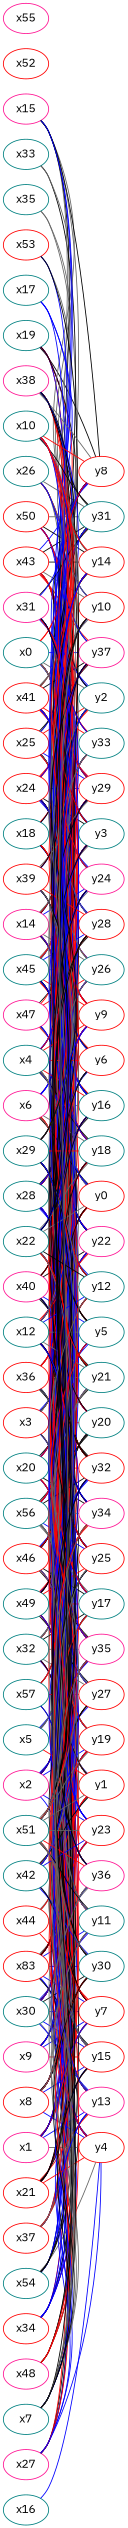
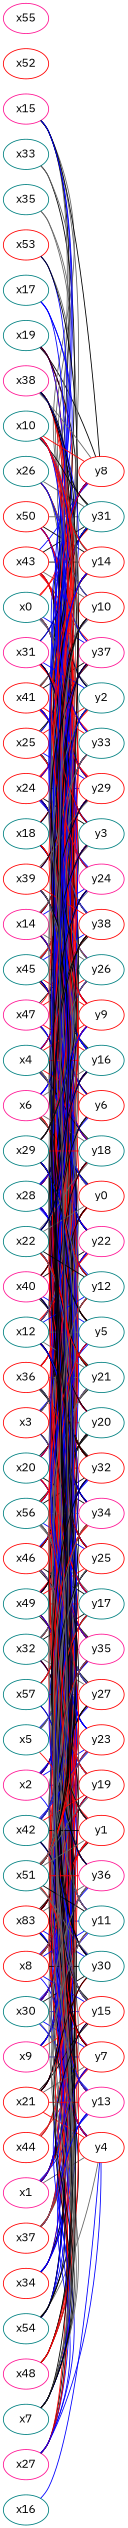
node "y28": label "y28" -> "y38"
edge "y16" -- "x30": removed
edge "y23" -- "x34": removed
